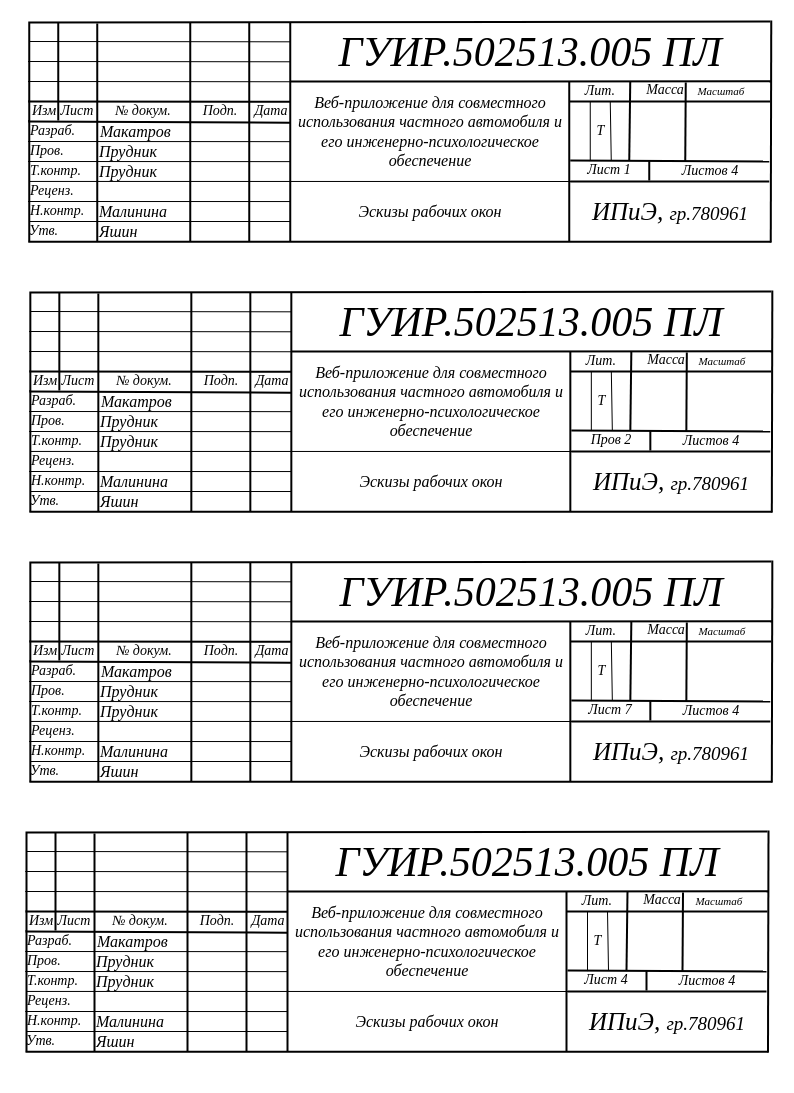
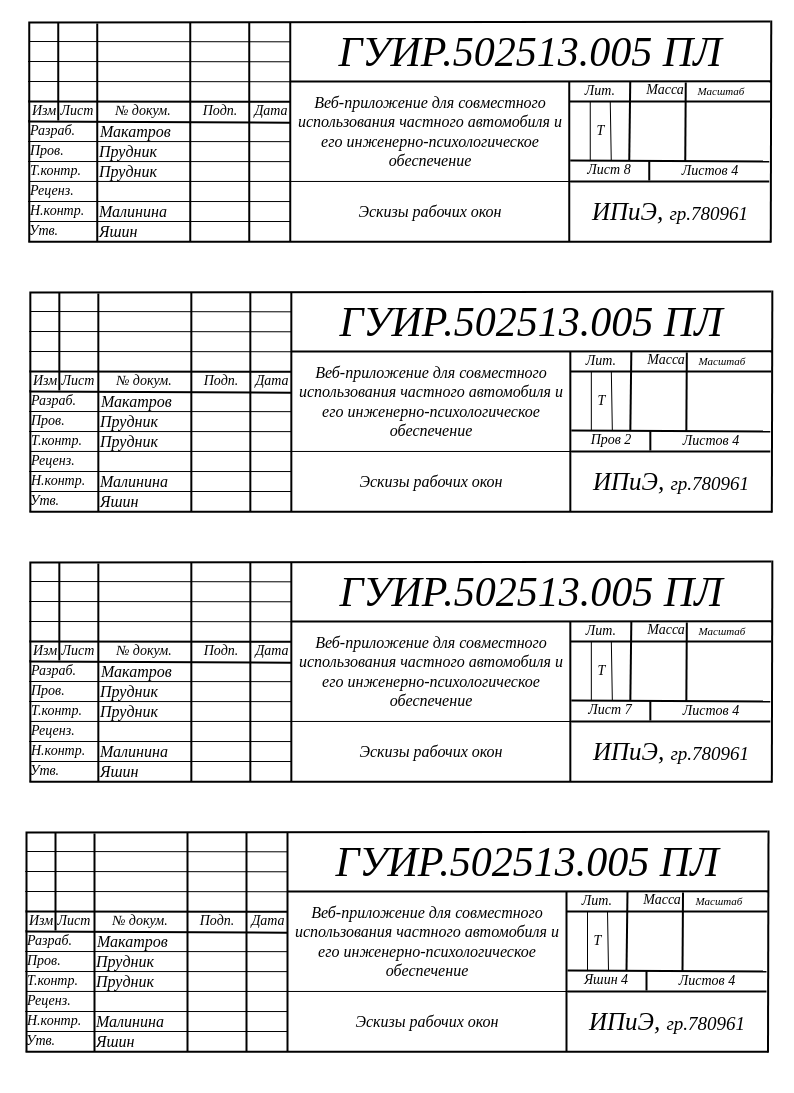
node "Лист 1": label "Лист 1" -> "Лист 8"
node "Лист 4": label "Лист 4" -> "Яшин 4"
